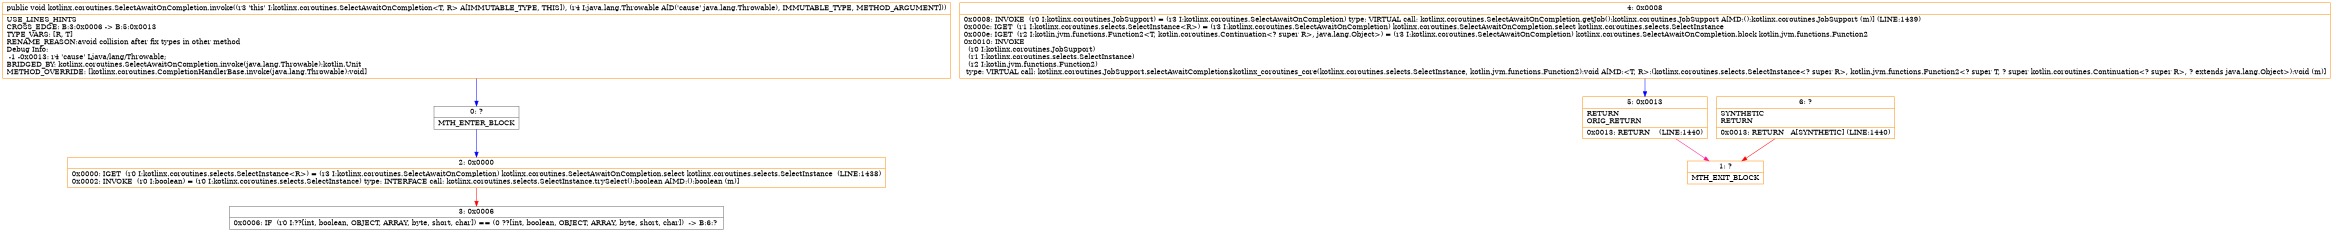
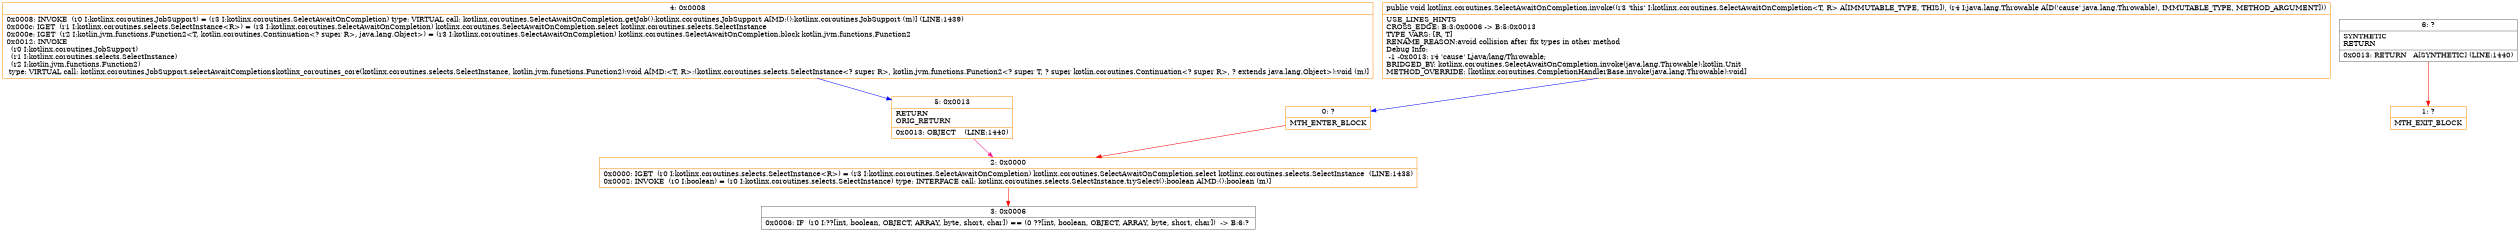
node "4: 0x0008": text "0x0010: INVOKE" -> "0x0012: INVOKE"
node "0: ?": color gray40 -> darkorange
node "6: ?": color darkorange -> gray40
node "5: 0x0013": text "0x0013: RETURN    (LINE:1440)" -> "0x0013: OBJECT    (LINE:1440)"
edge "0: ?" -> "2: 0x0000": color blue -> red
edge "5: 0x0013" -> "1: ?": now "5: 0x0013" -> "2: 0x0000"
